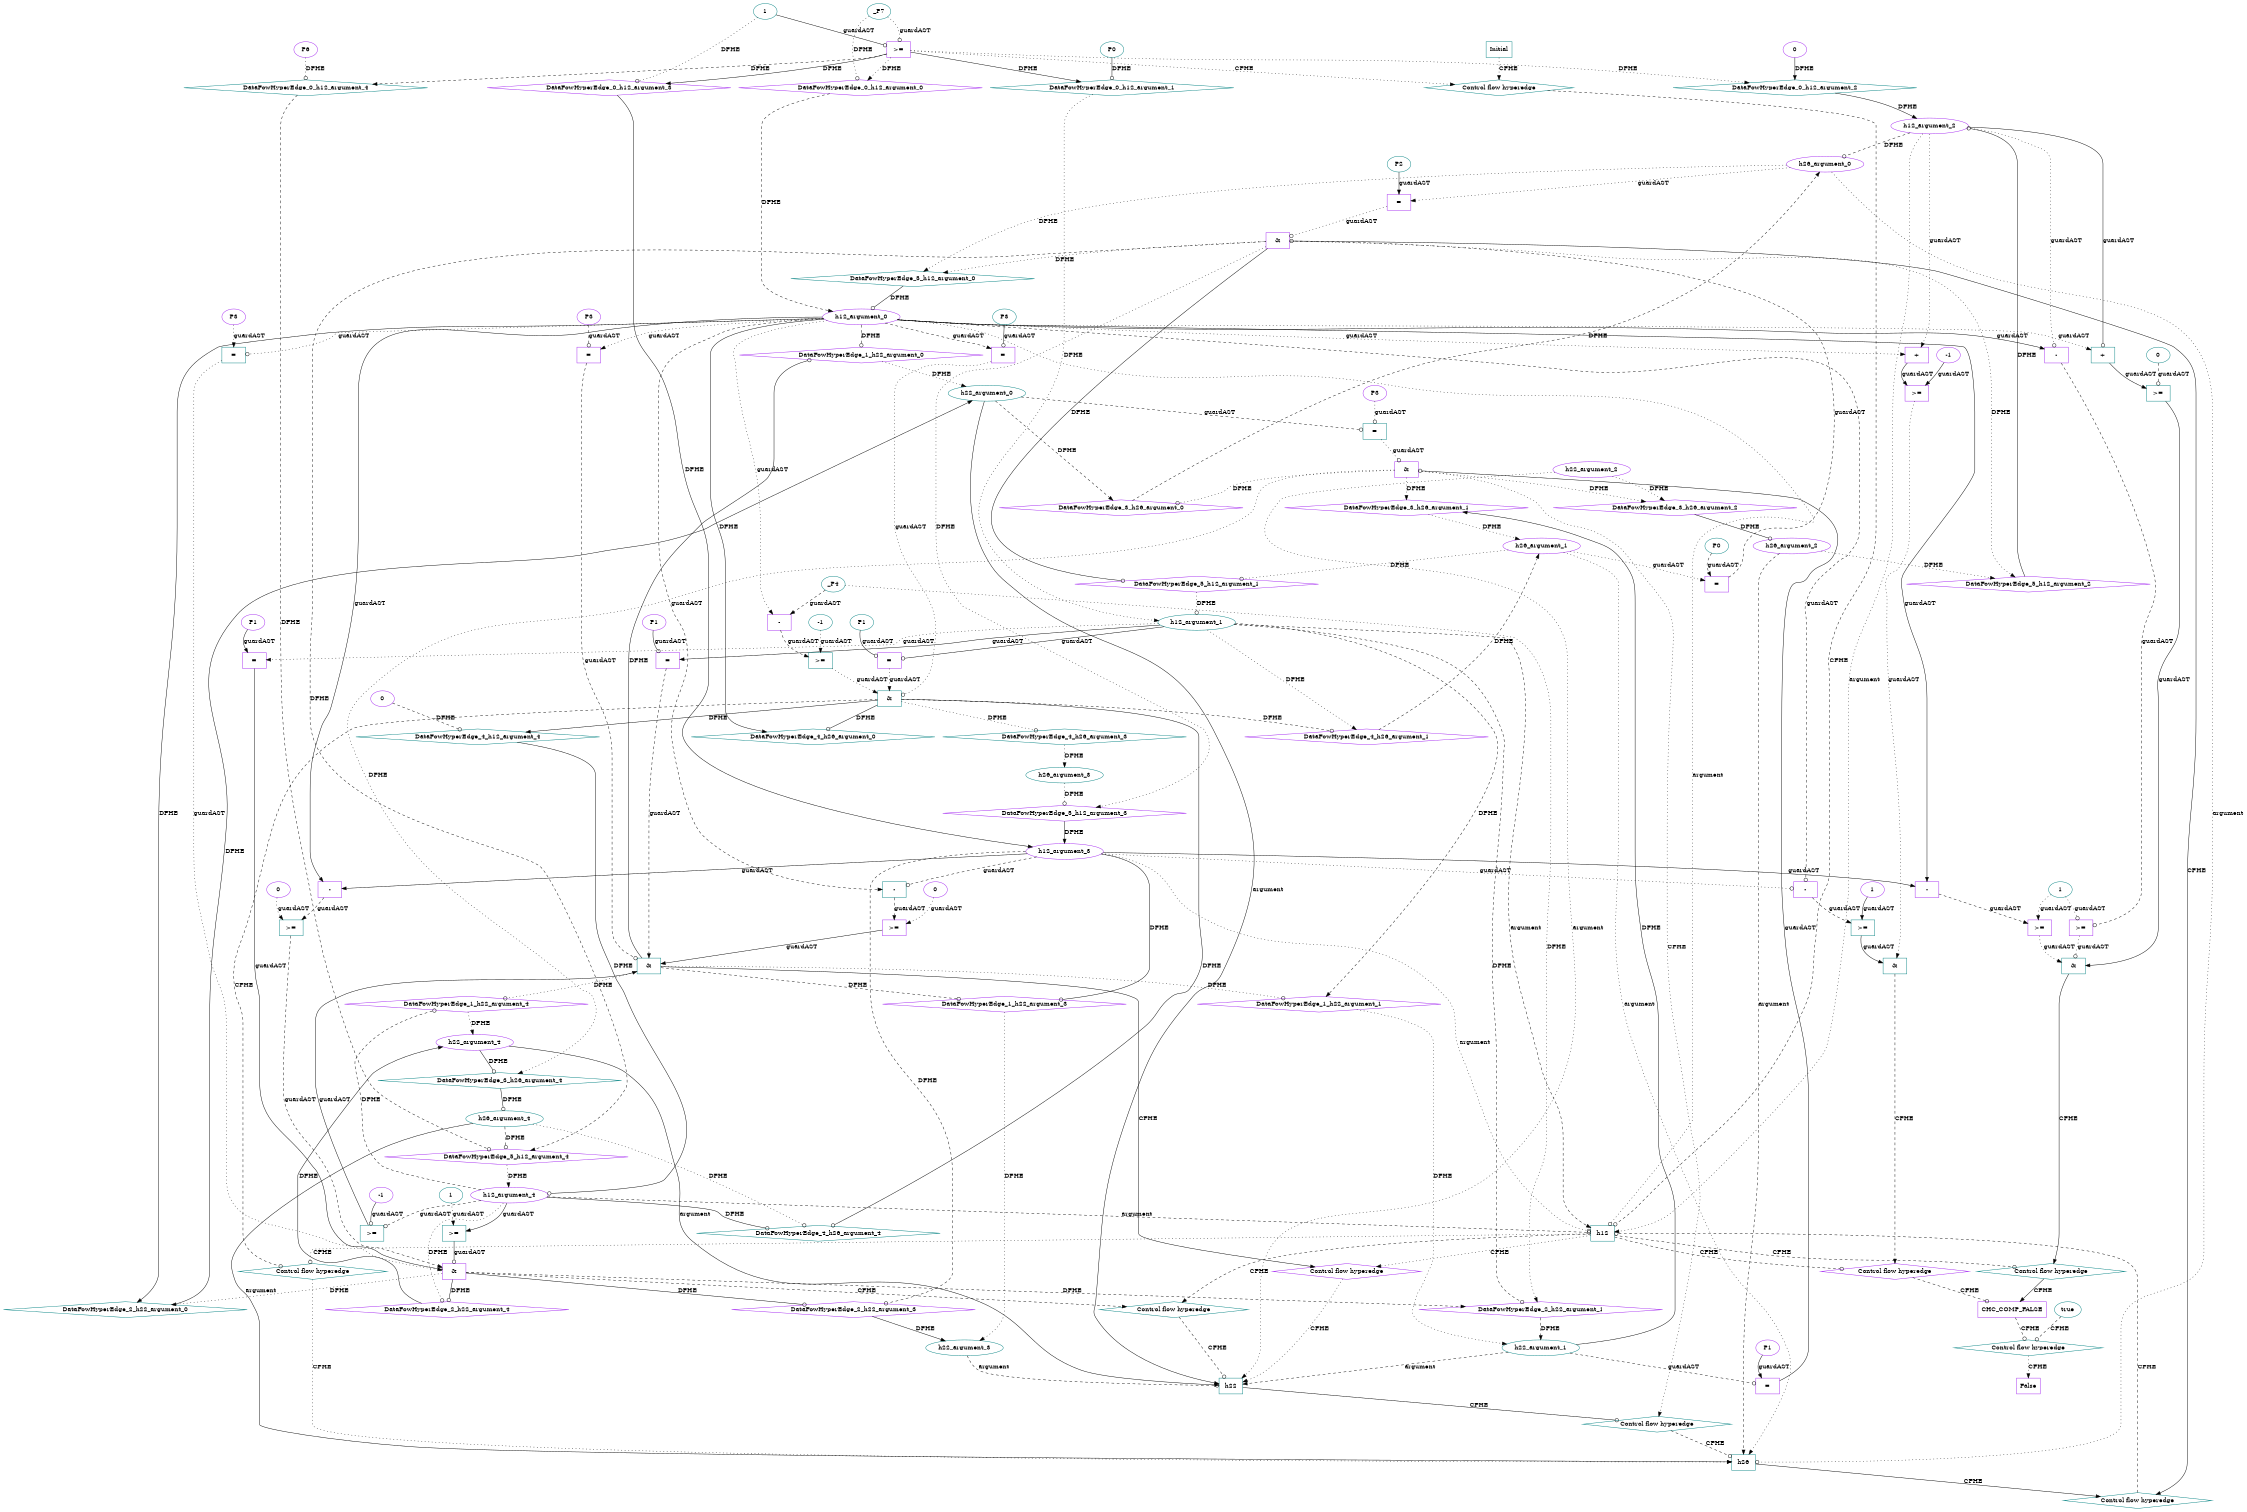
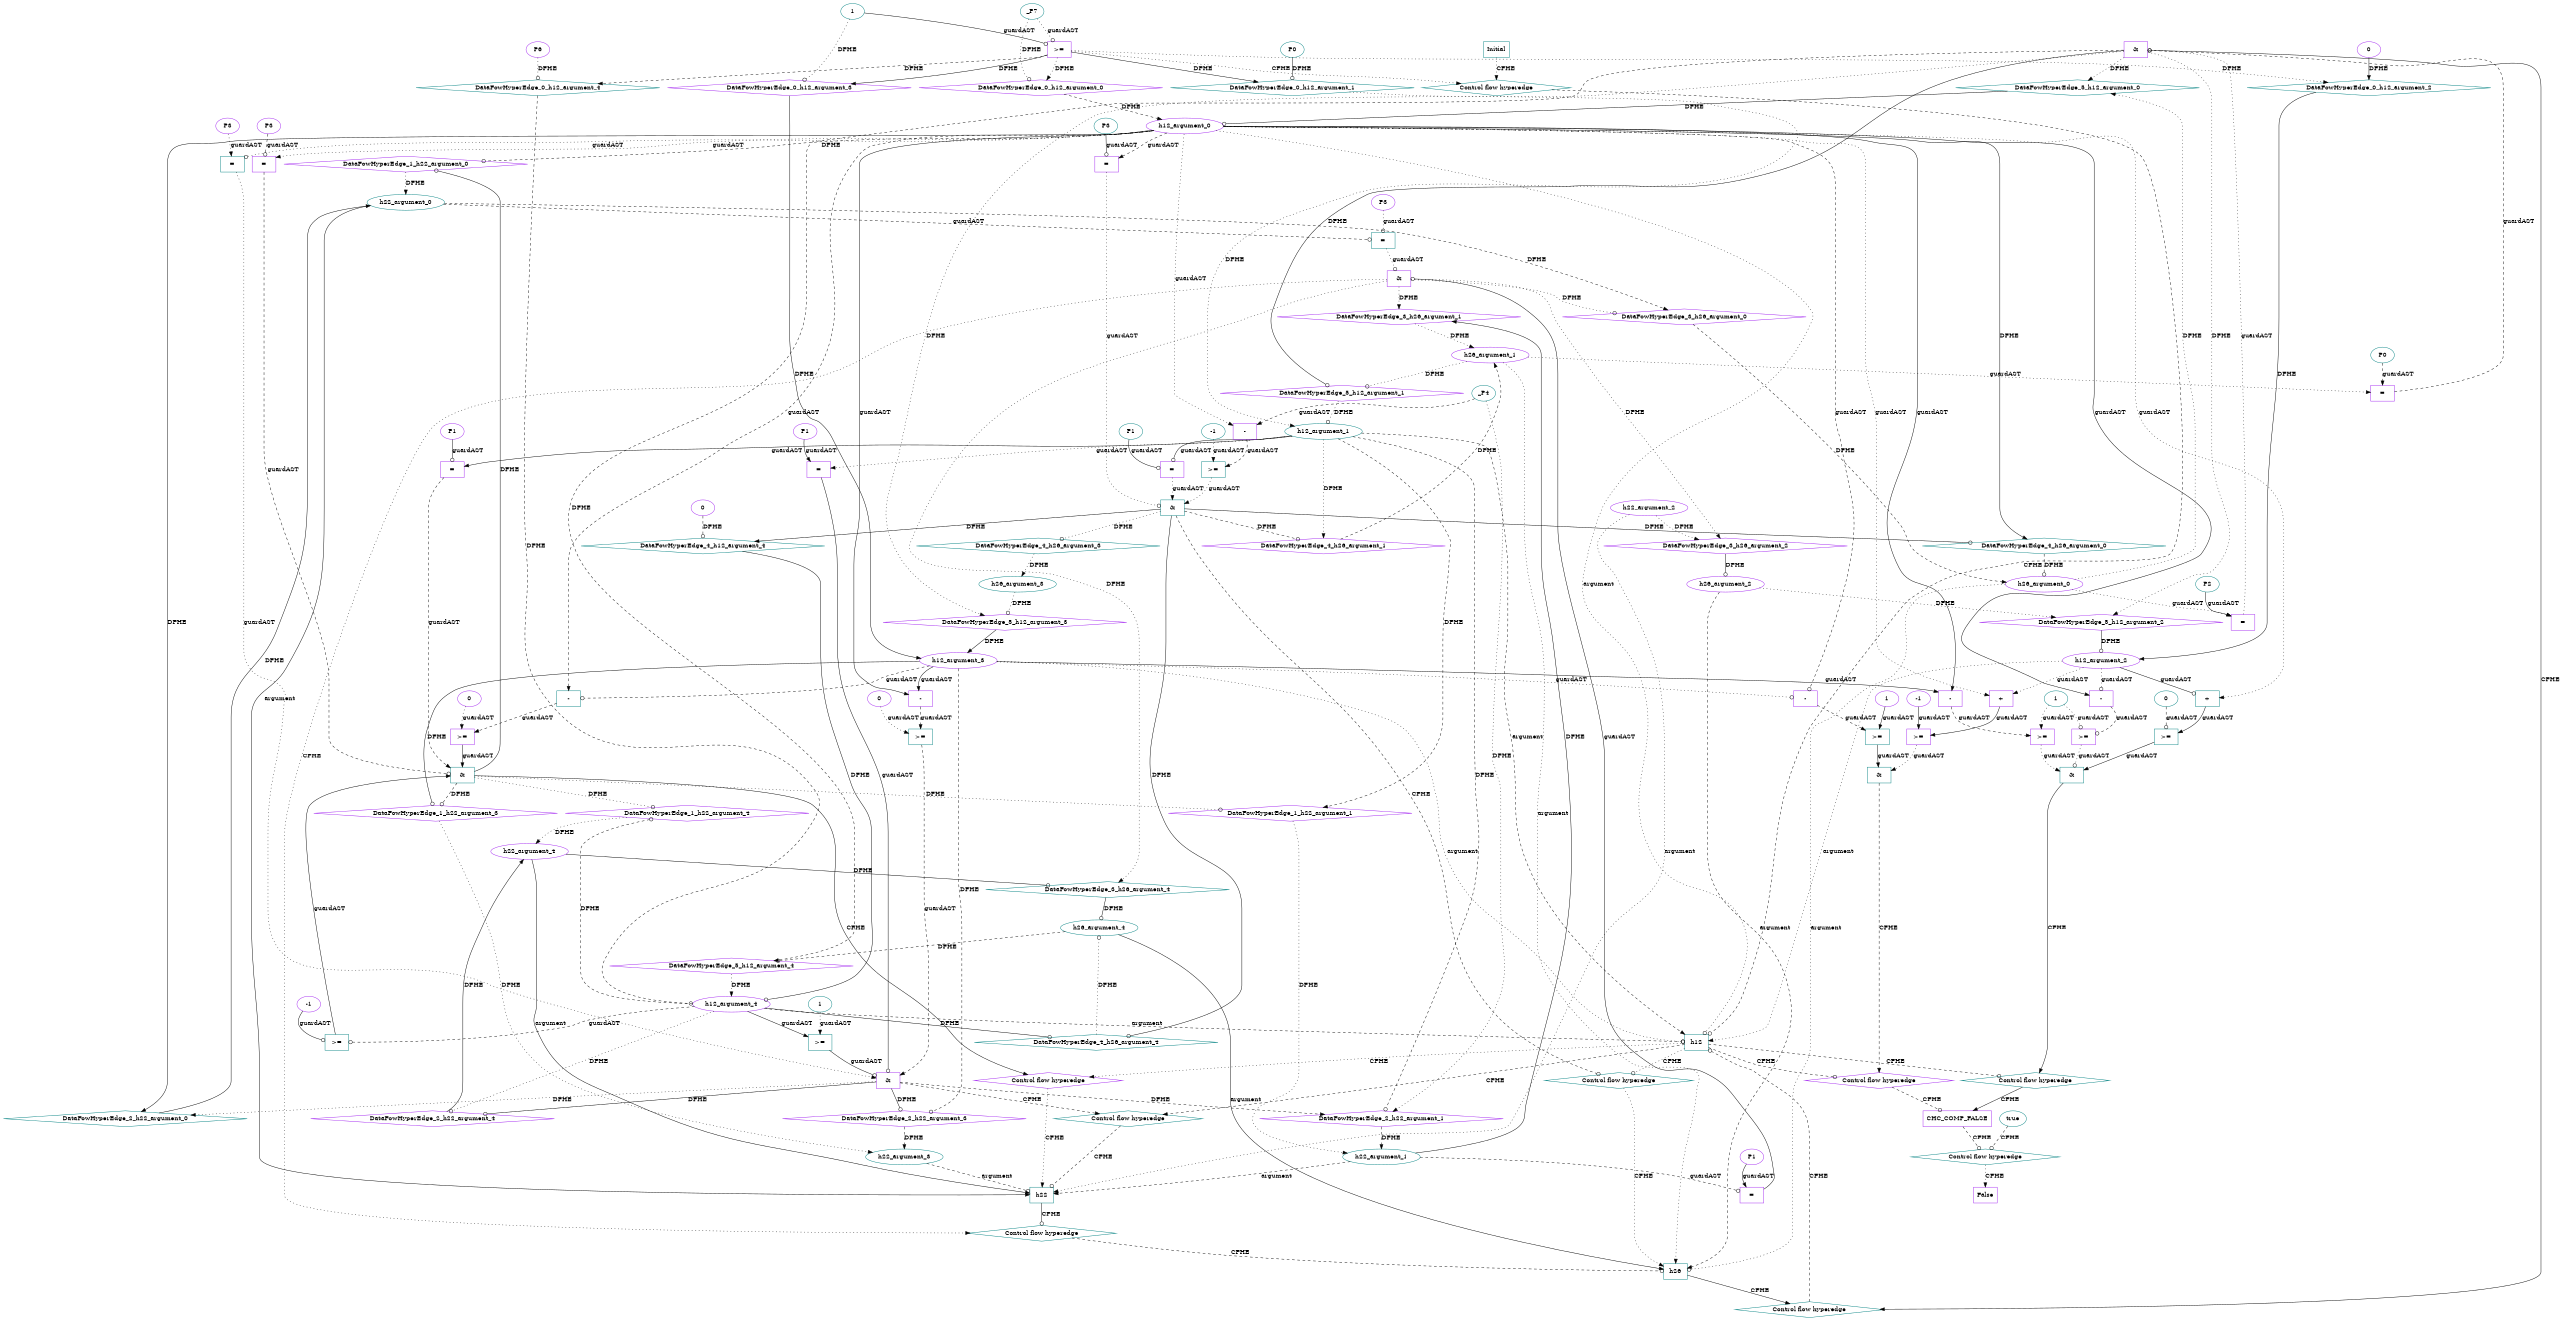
edge "h12_argument_2" -> "h26_argument_0": now "DataFowHyperEdge_4_h26_argument_0" -> "h26_argument_0"
edge "DataFowHyperEdge_0_h12_argument_4" -> "DataFowHyperEdge_5_h12_argument_4": now "DataFowHyperEdge_0_h12_argument_4" -> "h12_argument_4"
edge "h26_argument_4" -> "DataFowHyperEdge_4_h26_argument_4": reversed
edge "DataFowHyperEdge_2_h22_argument_3" -> "h22_argument_3": style solid -> dashed
